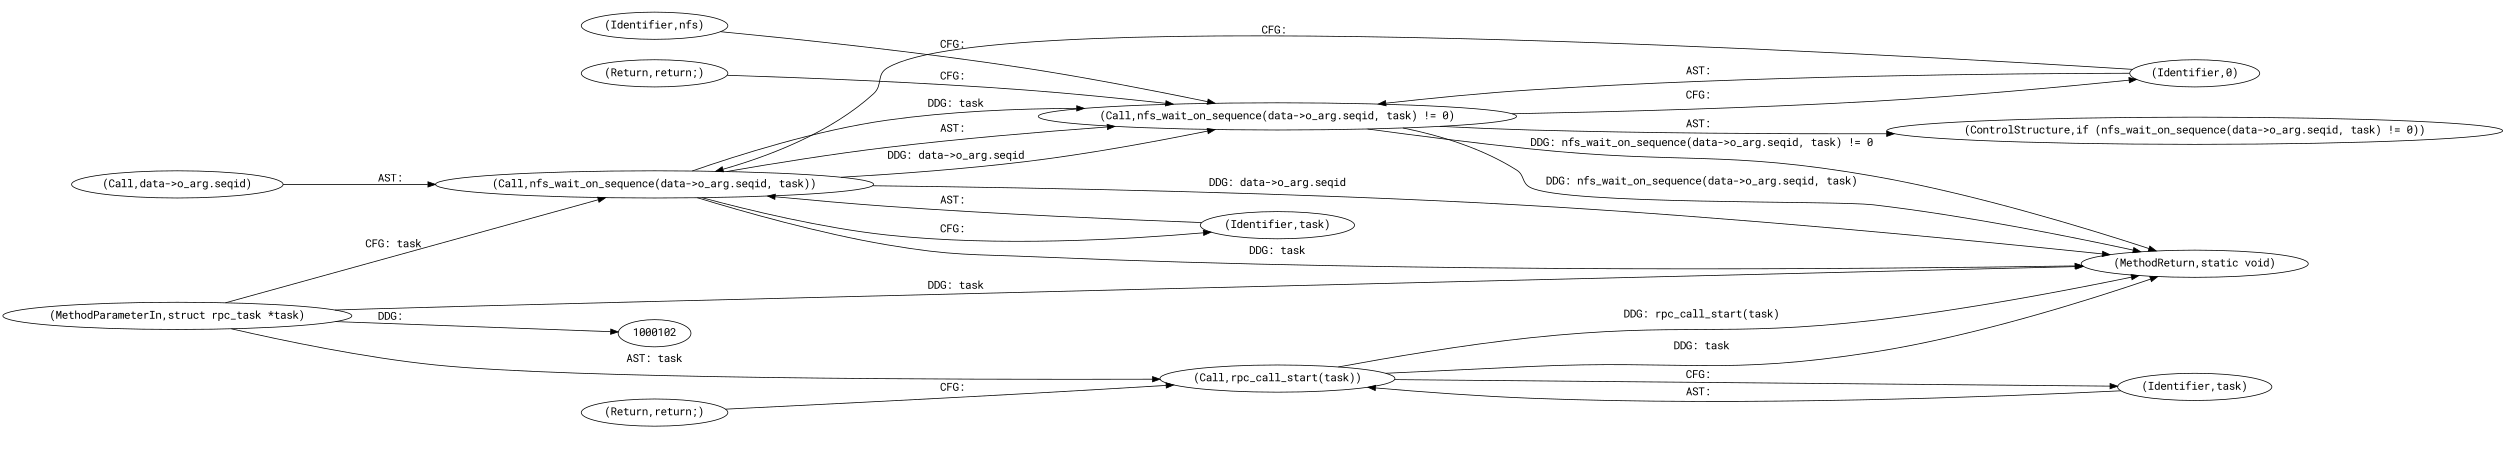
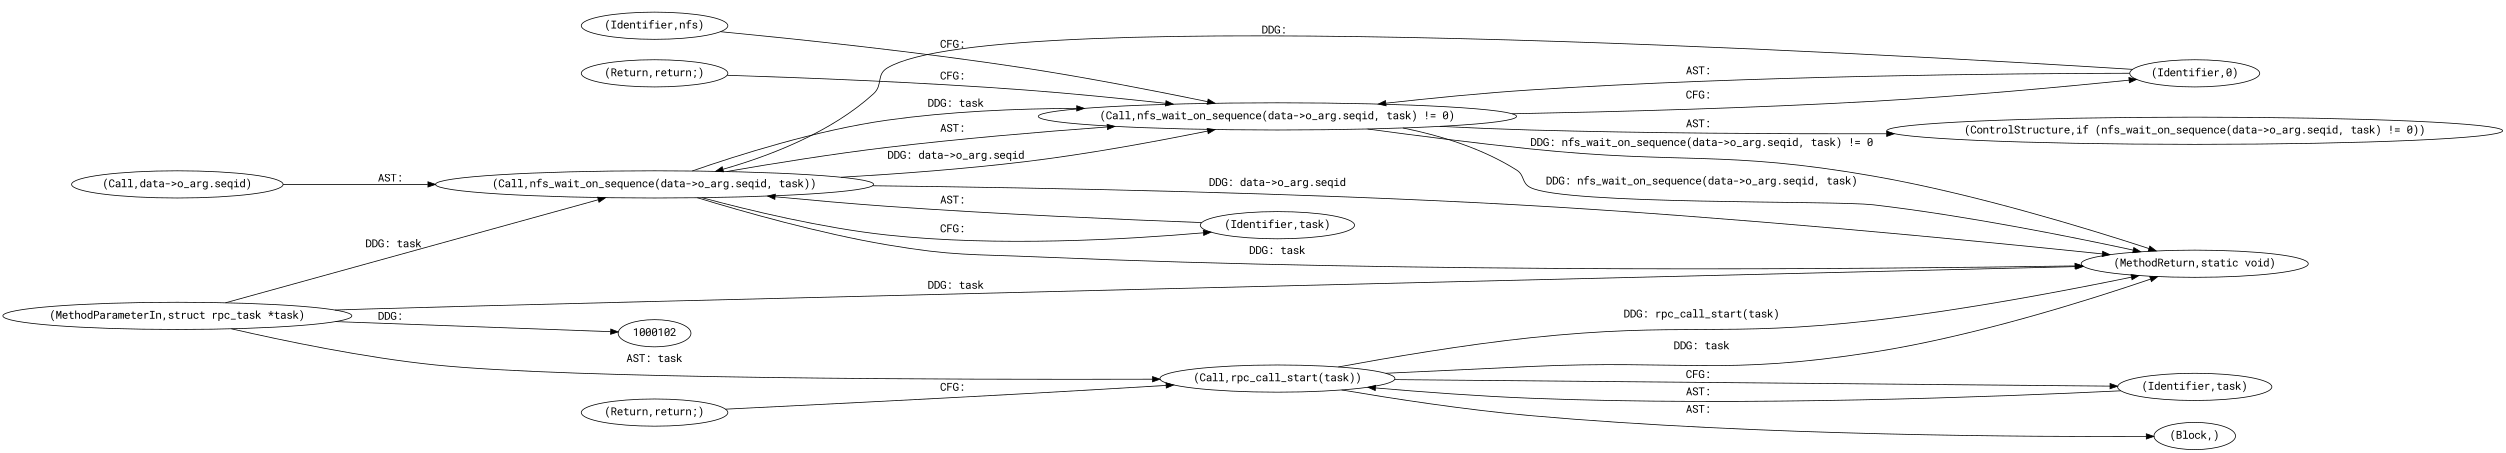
edge "(Identifier,0)" -> "(Call,nfs_wait_on_sequence(data->o_arg.seqid, task))": label "CFG: " -> "DDG: "
edge "(MethodParameterIn,struct rpc_task *task)" -> "(Call,nfs_wait_on_sequence(data->o_arg.seqid, task))": label "CFG: task" -> "DDG: task"
node "(Block,)": added
